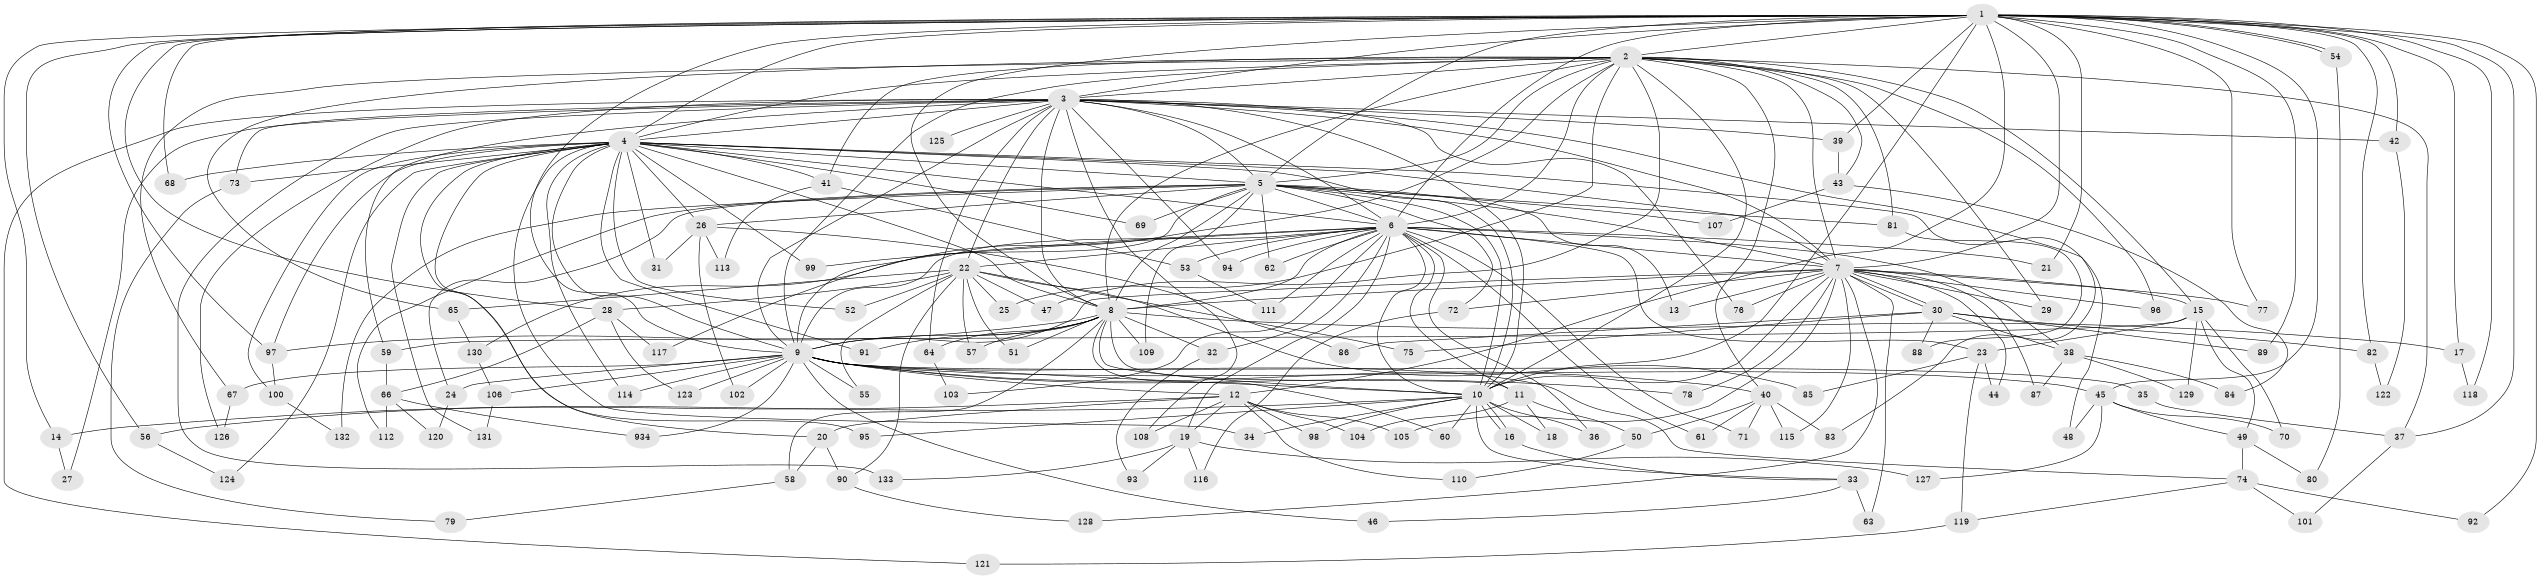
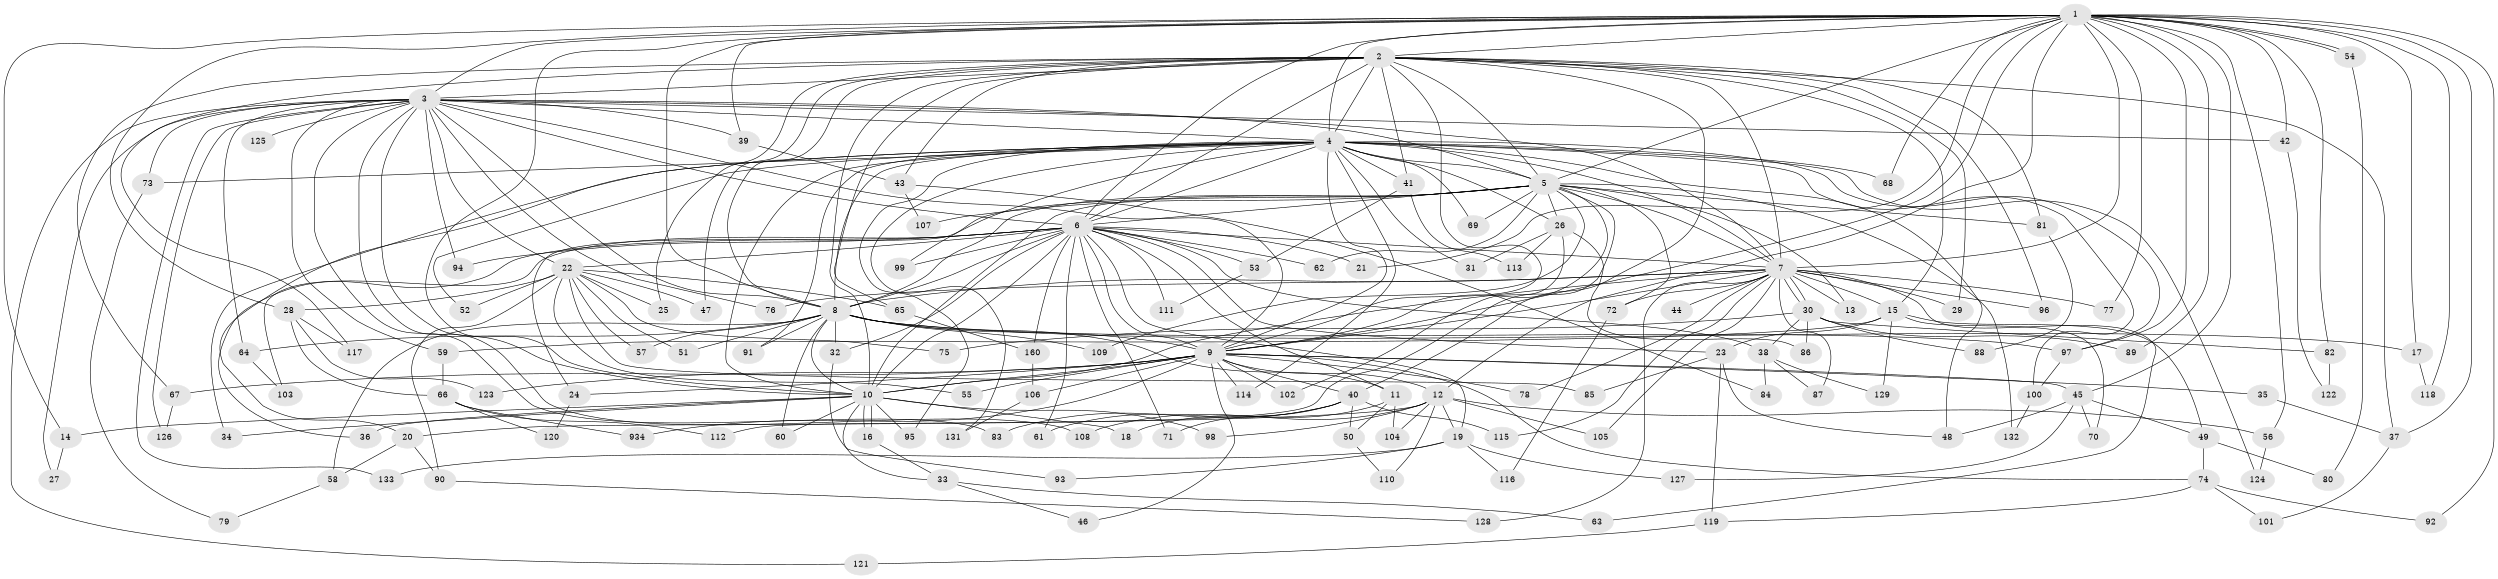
node "130": label "130" -> "160"
edge "23" -- "44": now "23" -- "48"
